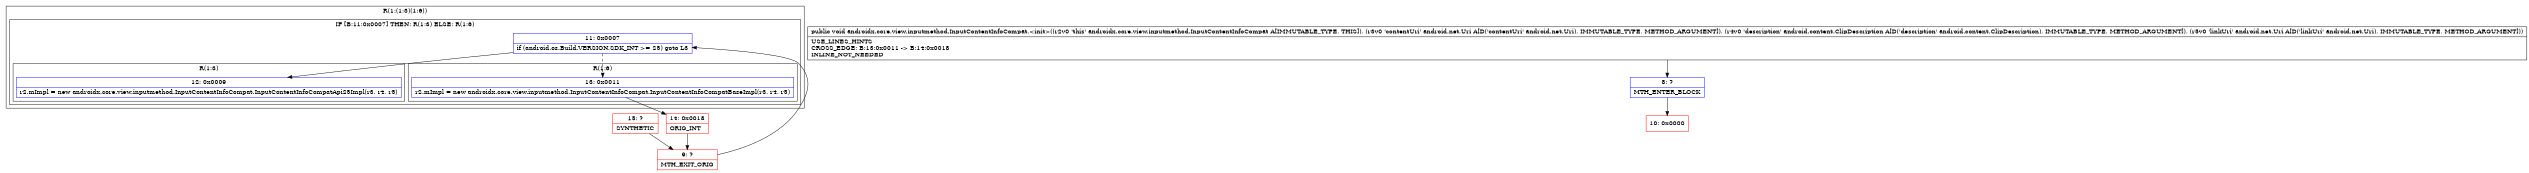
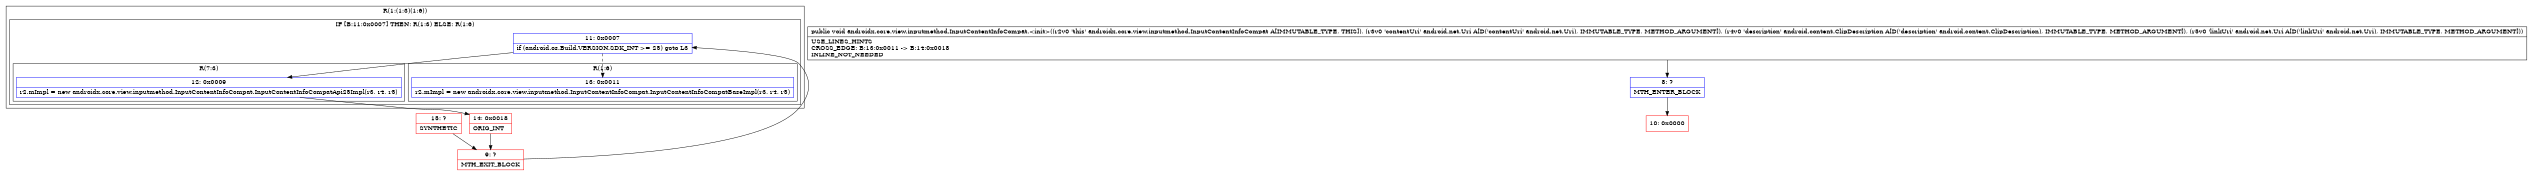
cluster "R(1:3)": label "R(1:3)" -> "R(7:3)"
edge "13: 0x0011" -> "14: 0x0018": now "12: 0x0009" -> "14: 0x0018"
node "9: ?": text "MTH_EXIT_ORIG" -> "MTH_EXIT_BLOCK"
